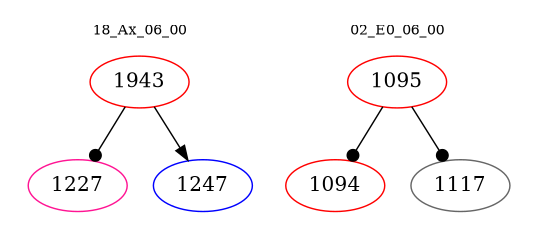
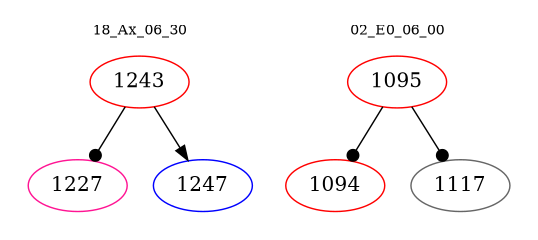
cluster "18_Ax_06_00": label "18_Ax_06_00" -> "18_Ax_06_30"
node "1943": label "1943" -> "1243"
